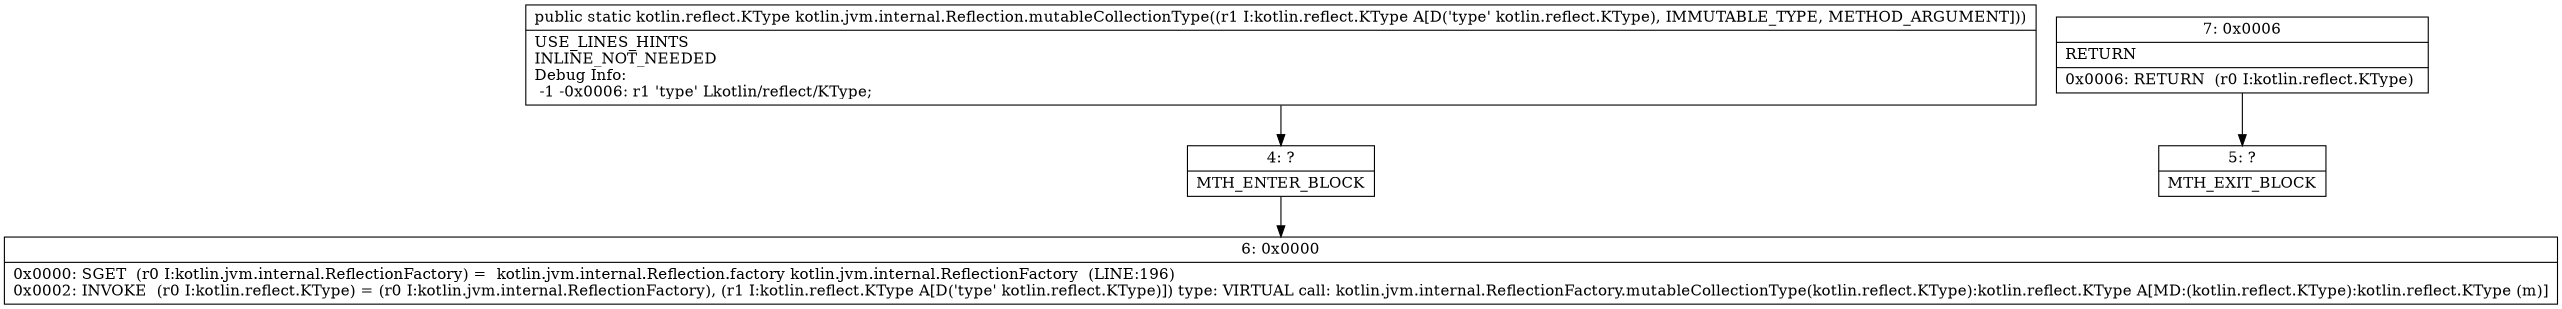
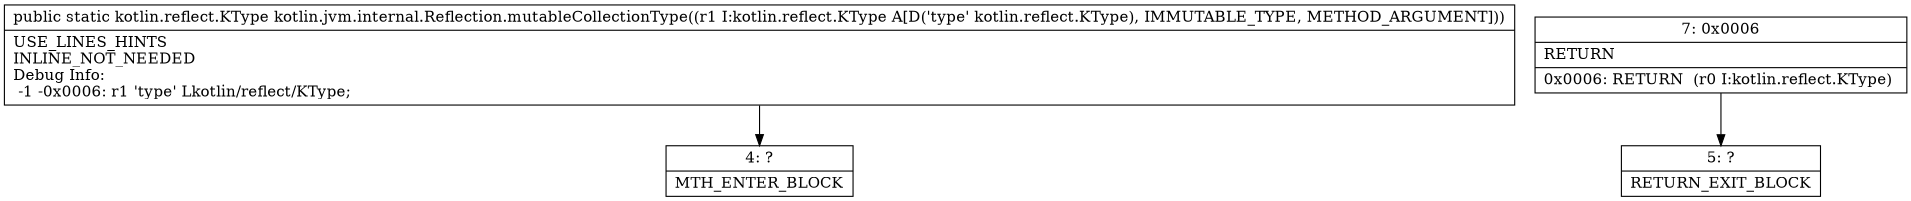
node "5: ?": text "MTH_EXIT_BLOCK" -> "RETURN_EXIT_BLOCK"
node "6: 0x0000": removed
